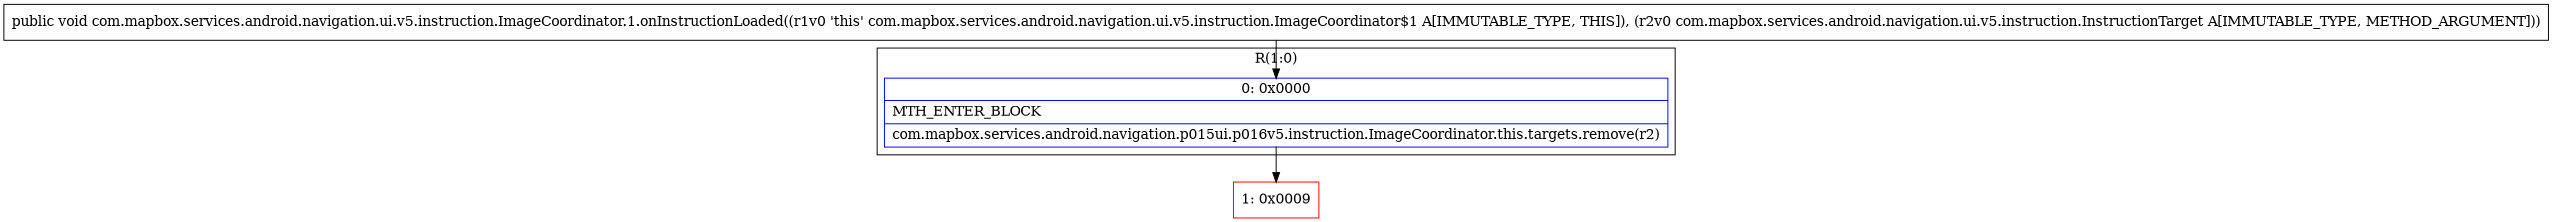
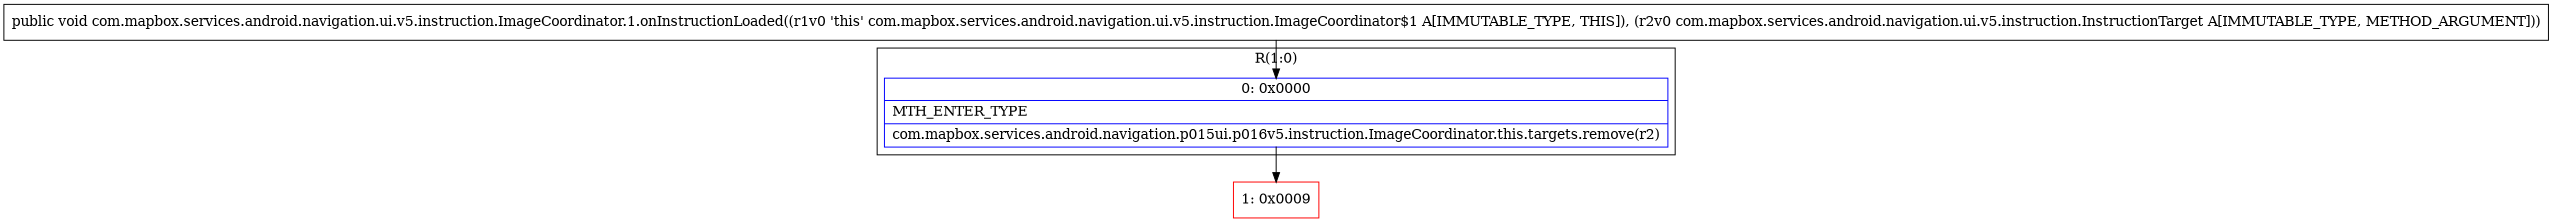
node "0: 0x0000": text "MTH_ENTER_BLOCK" -> "MTH_ENTER_TYPE"
